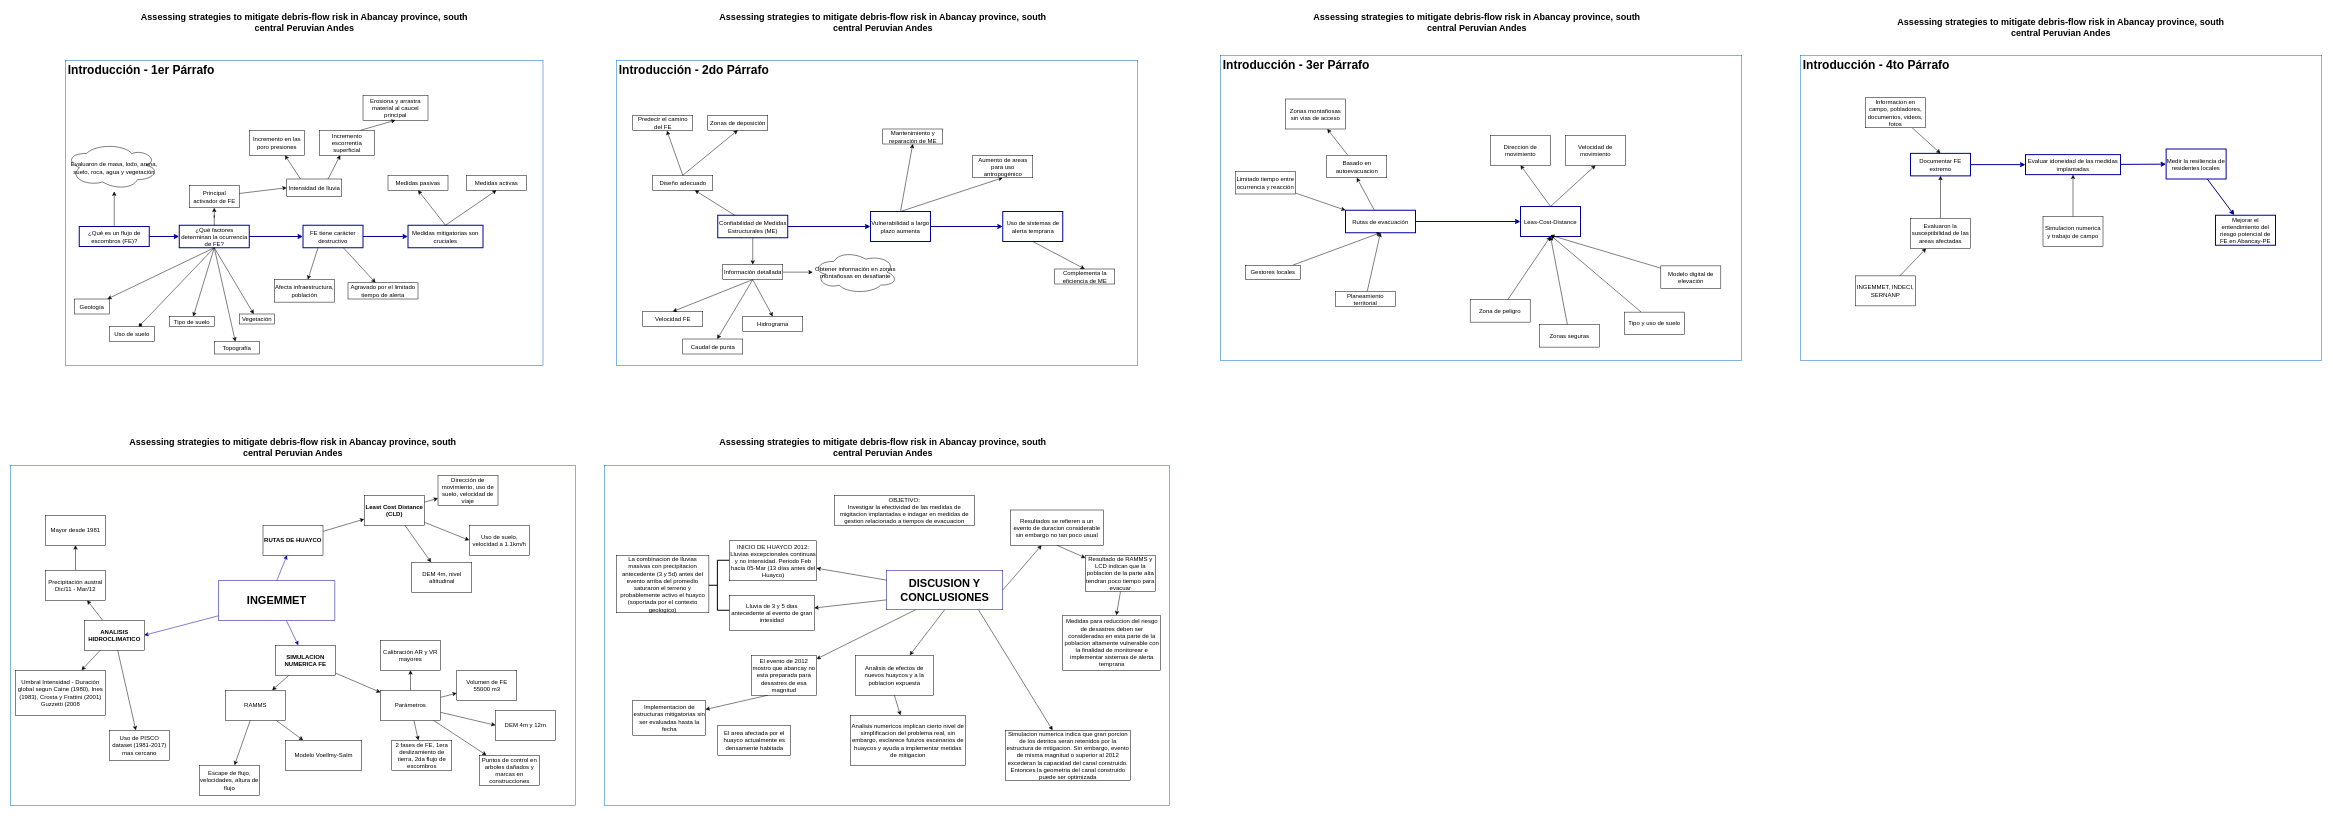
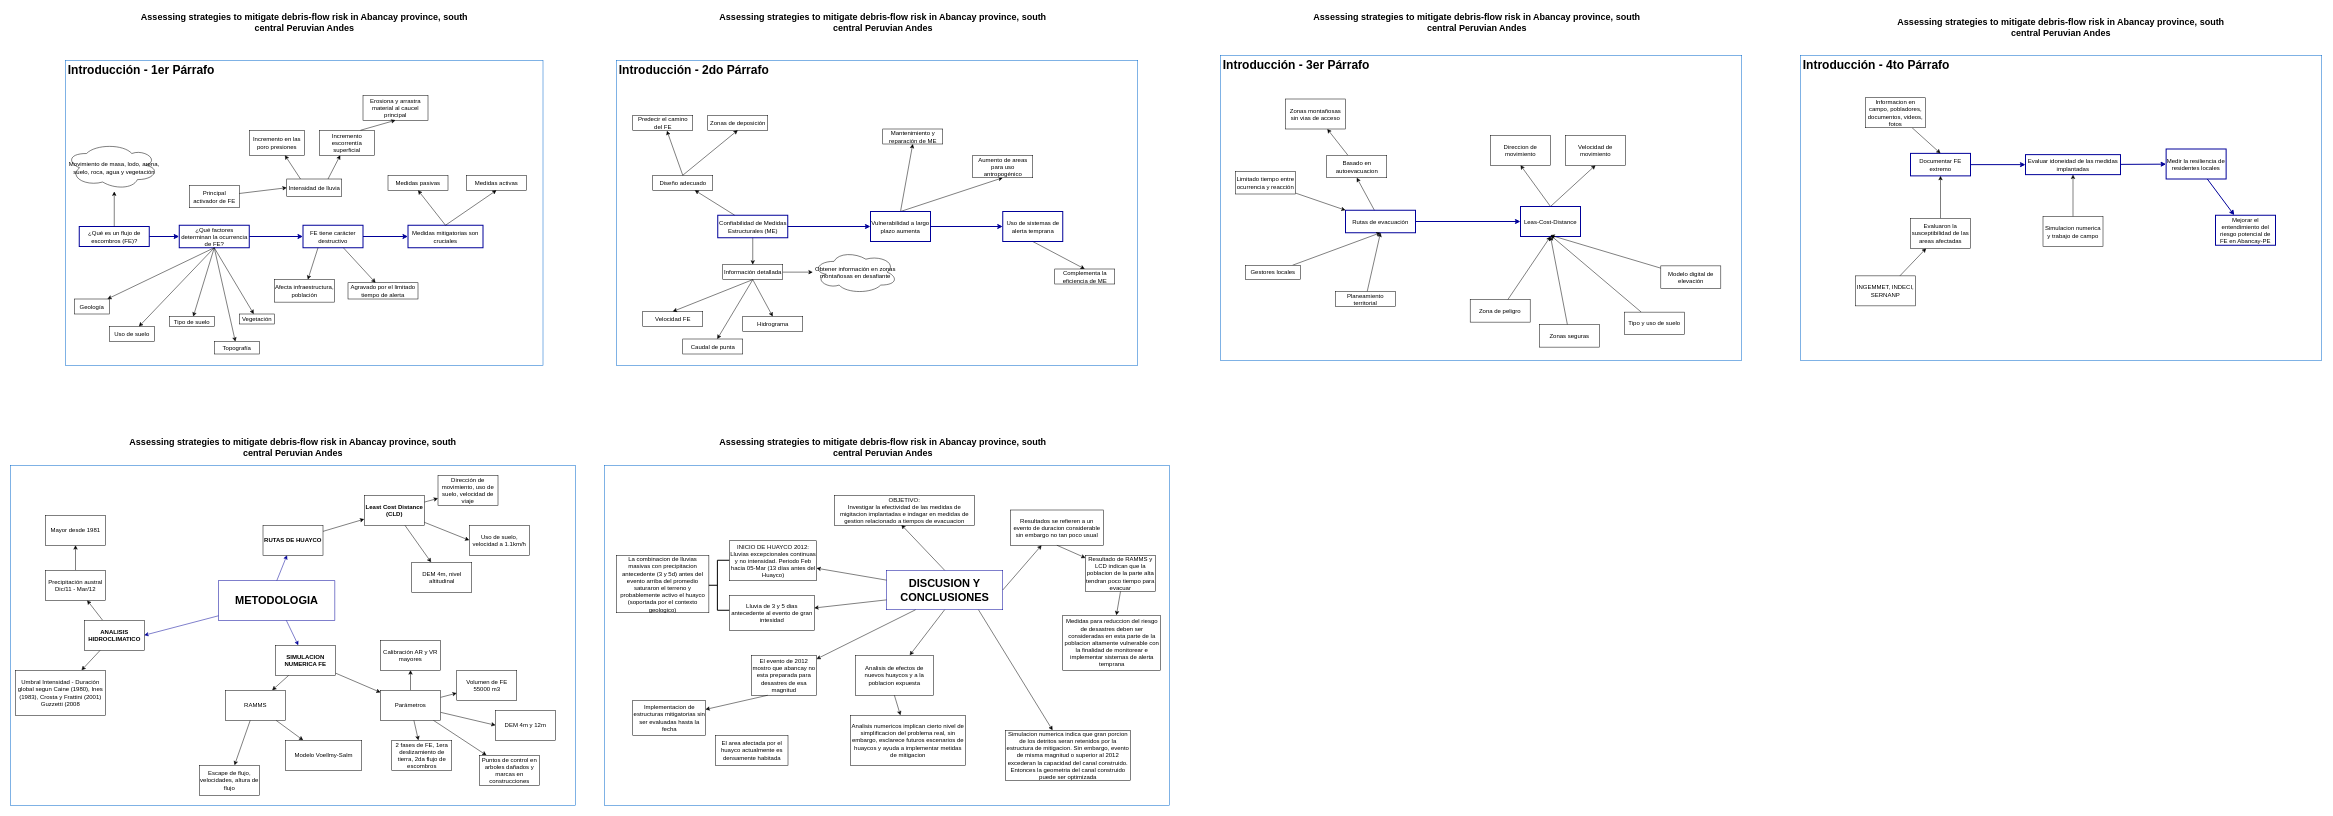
node "Evaluaron de masa, lodo, arena, suelo, roca, agua y vegetación": label "Evaluaron de masa, lodo, arena, suelo, roca, agua y vegetación" -> "Movimiento de masa, lodo, arena, suelo, roca, agua y vegetación"
edge "¿Qué factores determinan la ocurrencia de FE?" -> "Principal activador de FE": removed
edge "¿Qué factores determinan la ocurrencia de FE?" -> "Uso de suelo": arrowhead diamond -> classic
edge "DISCUSION Y CONCLUSIONES" -> "OBJETIVO: Investigar la efectividad de las medidas de migitacion implantadas e indagar en medidas de gestion relacionado a tiempos de evacuacion": added
node "INGEMMET": label "INGEMMET" -> "METODOLOGIA"
edge "ANALISIS HIDROCLIMATICO" -> "Uso de PISCO dataset (1981-2017) mas cercano": removed
node "El area afectada por el huayco actualmente es densamente habitada": moved (754, 740) -> (751, 750)
node "Uso de PISCO dataset (1981-2017) mas cercano": removed
